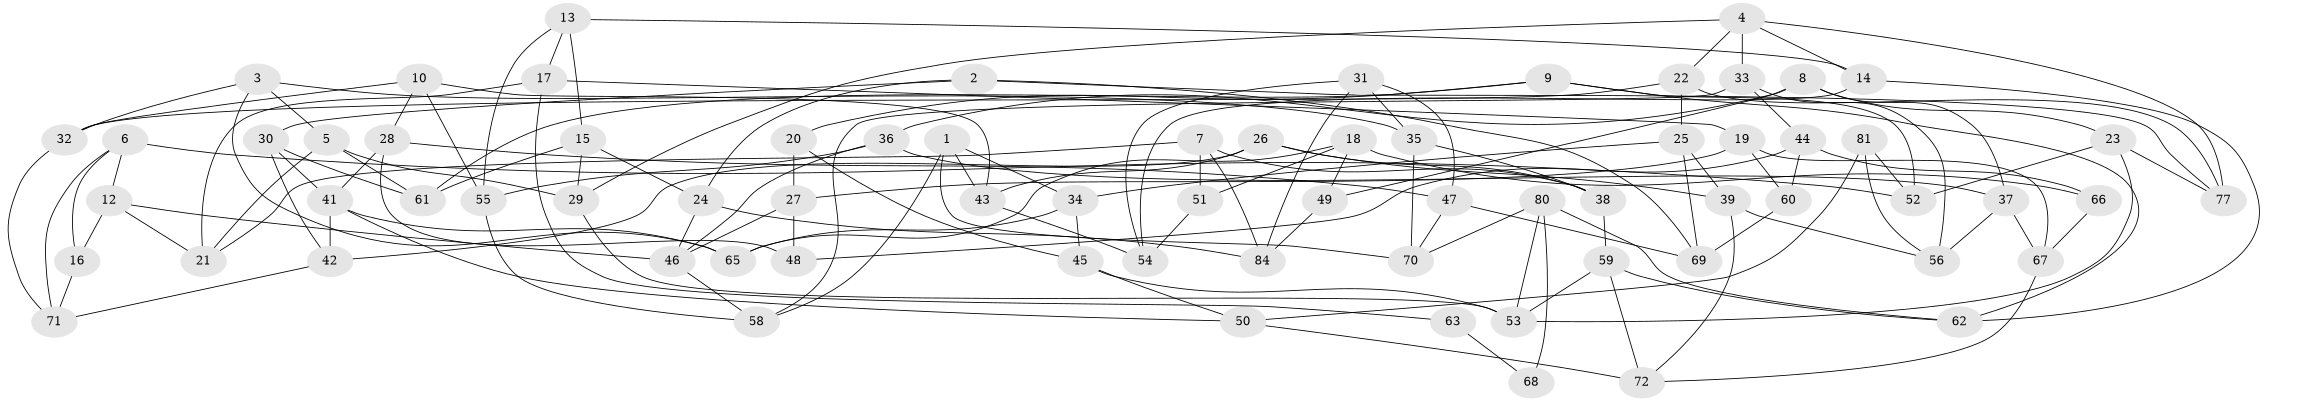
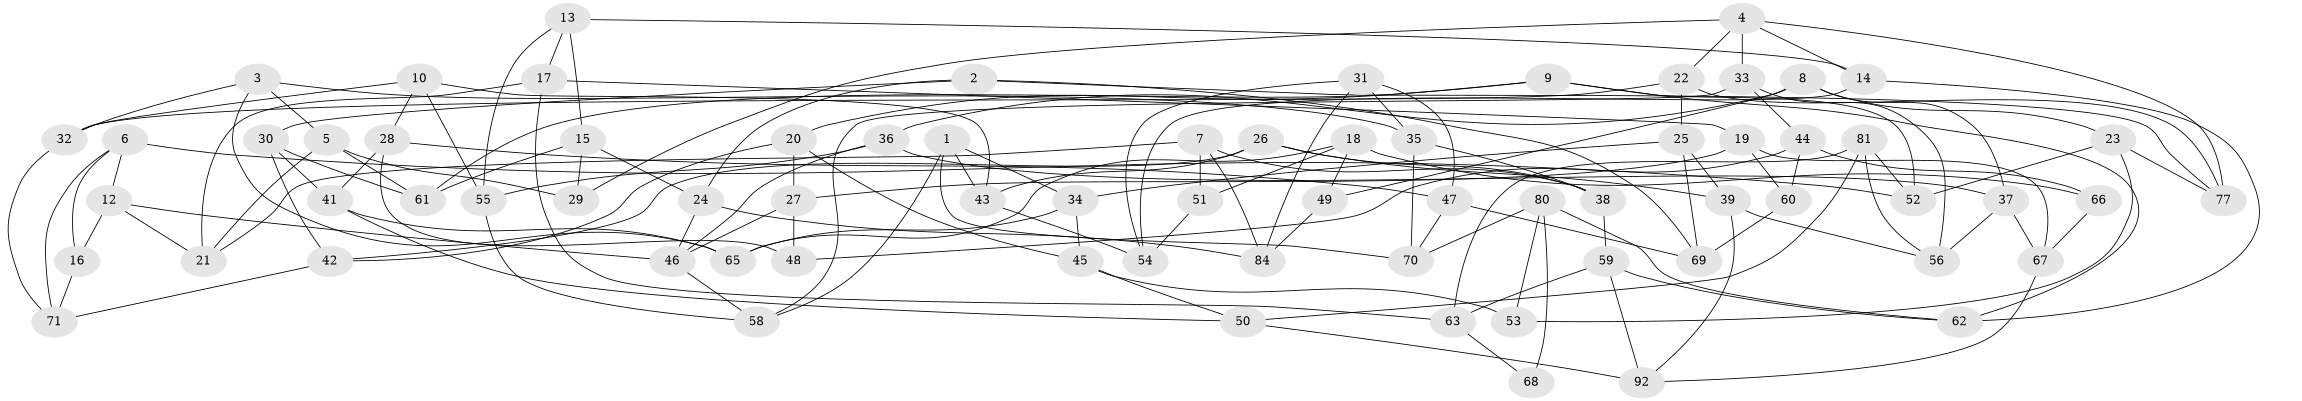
edge "81" -- "63": added
edge "41" -- "42": now "20" -- "42"
edge "59" -- "53": now "59" -- "63"
edge "29" -- "53": removed
node "72": label "72" -> "92"
